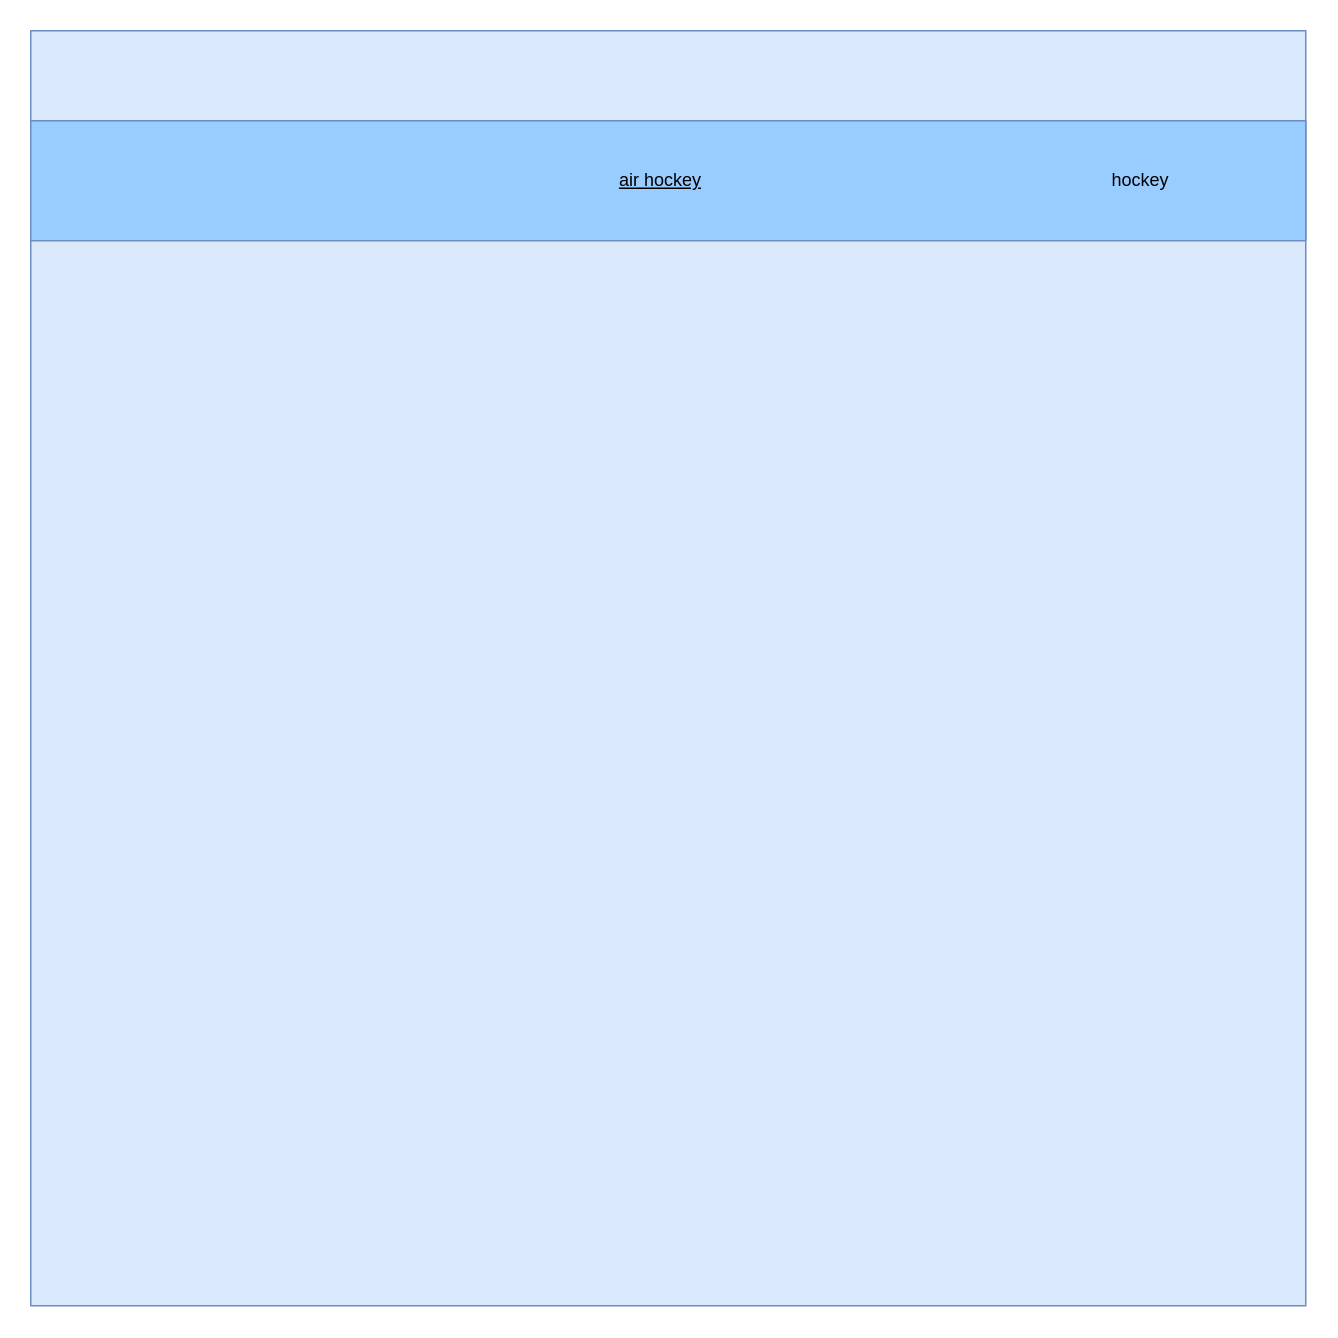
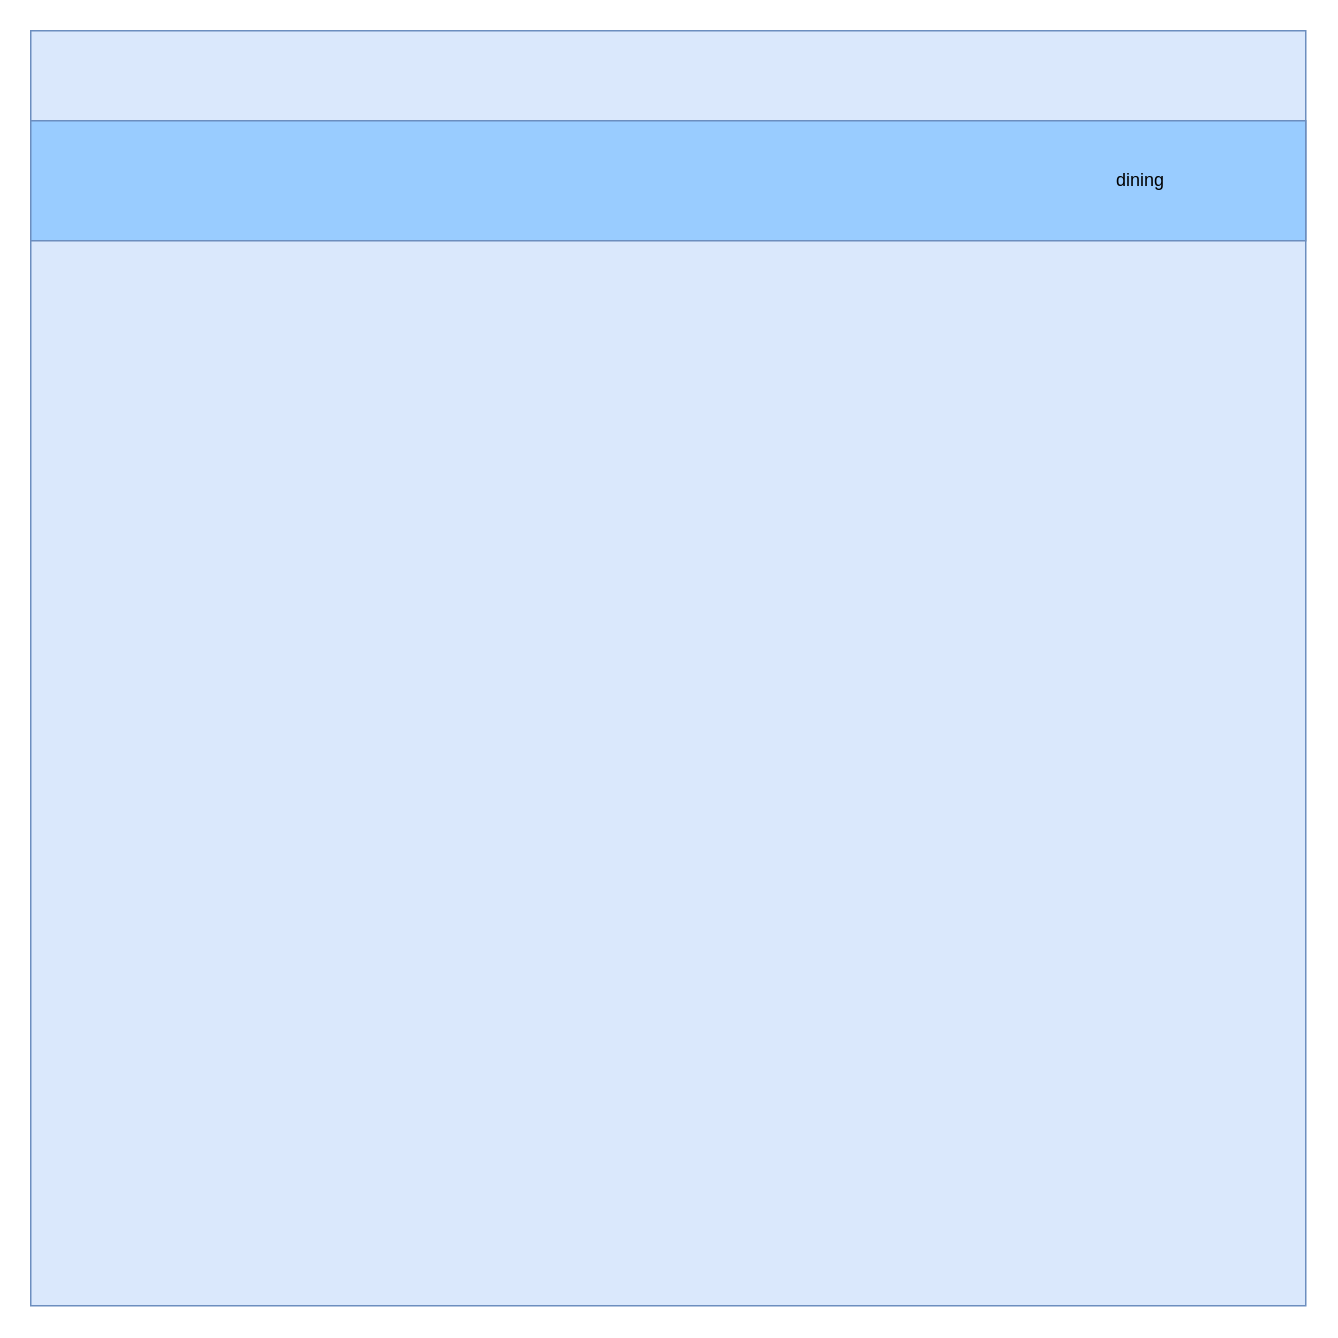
node "air hockey": removed
node "hockey": label "hockey" -> "dining"
